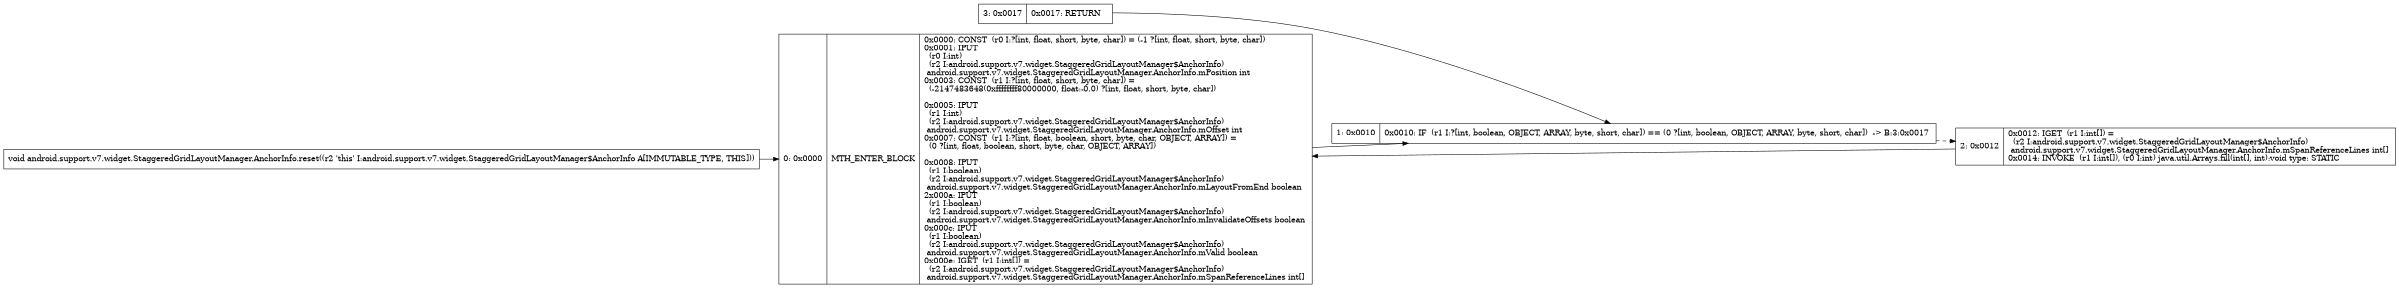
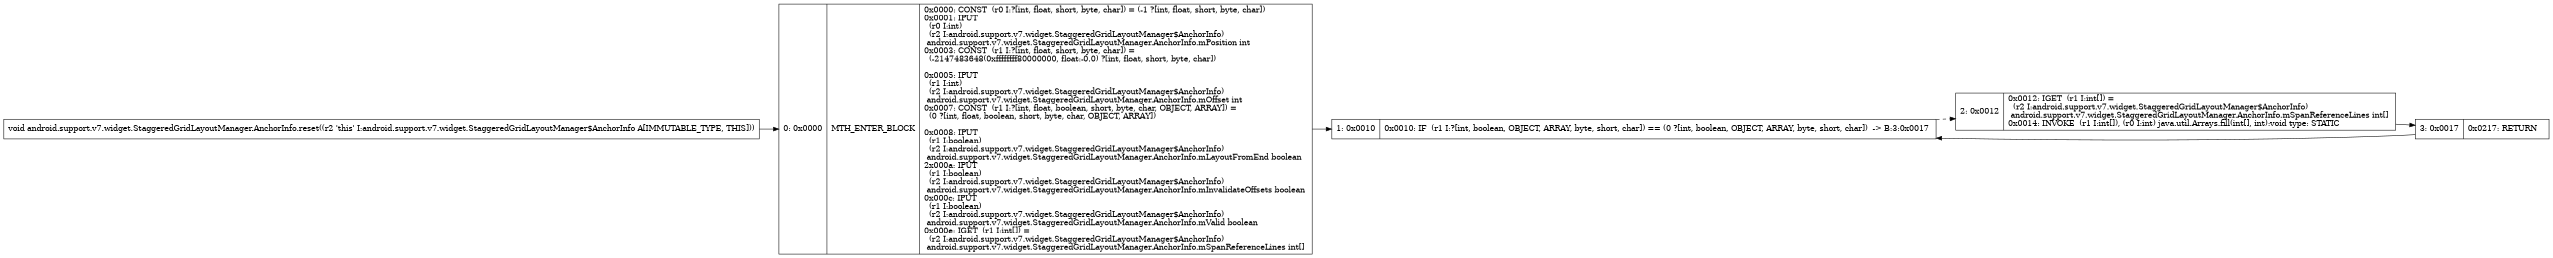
node "3: 0x0017": text "0x0017: RETURN" -> "0x0217: RETURN"
edge "2: 0x0012" -> "0: 0x0000": now "2: 0x0012" -> "3: 0x0017"
